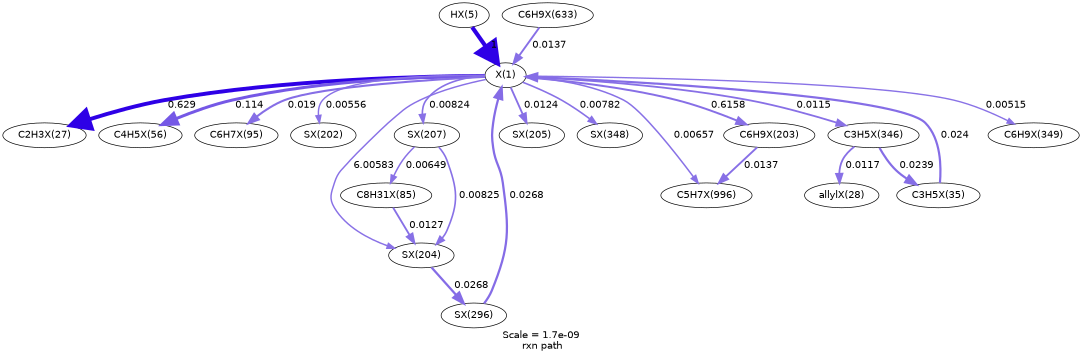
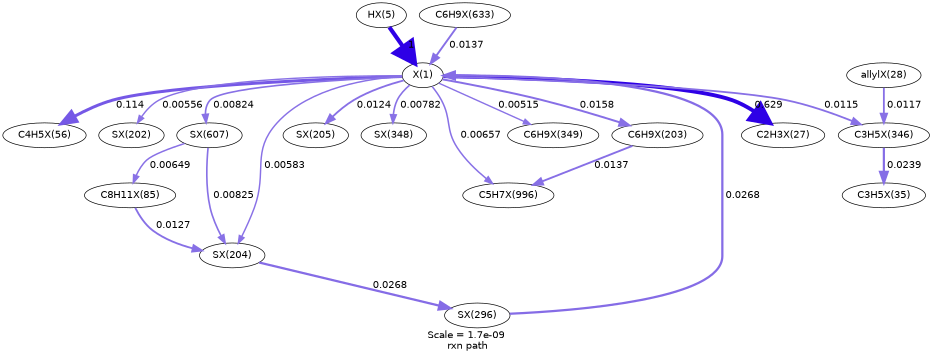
edge "C3H5X(35)" -> "X(1)": removed, label "0.024"
edge "X(1)" -> "C6H9X(203)": label " 0.6158" -> " 0.0158"
node "C6H7X(95)": removed
node "SX(207)": label "SX(207)" -> "SX(607)"
edge "C3H5X(346)" -> "allylX(28)": reversed
edge "X(1)" -> "SX(204)": label " 6.00583" -> " 0.00583"
node "C8H31X(85)": label "C8H31X(85)" -> "C8H11X(85)"
